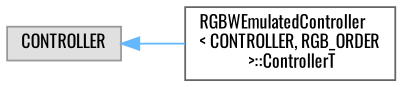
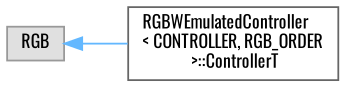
node "CONTROLLER": label "CONTROLLER" -> "RGB"
